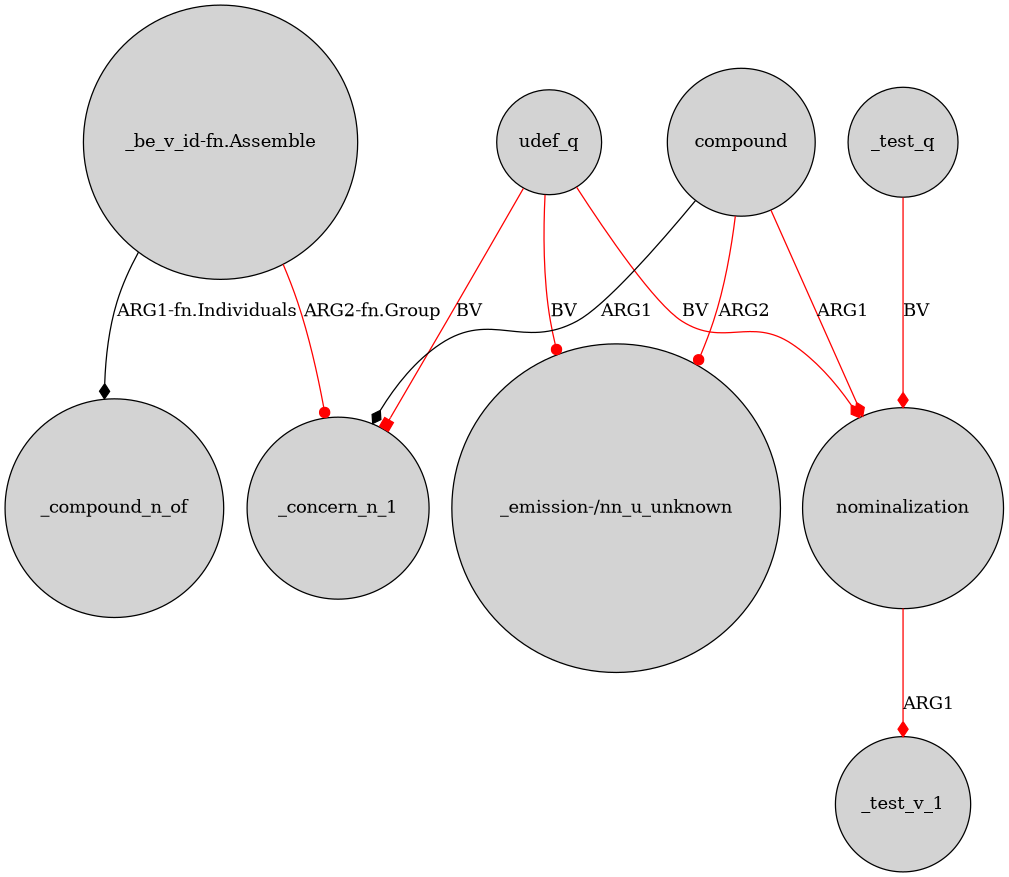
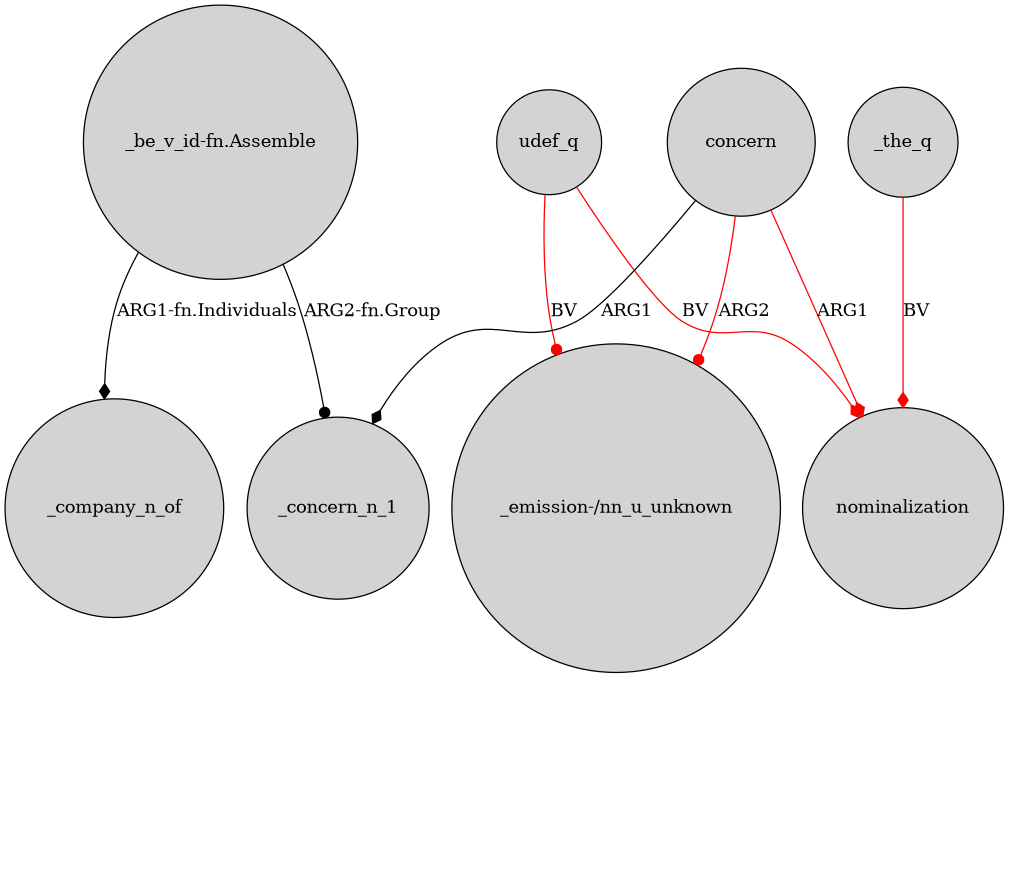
node "compound": label "compound" -> "concern"
node "_test_q": label "_test_q" -> "_the_q"
edge "udef_q" -> "_concern_n_1": removed, label "BV"
edge "_be_v_id-fn.Assemble" -> "_concern_n_1": color red -> black
node "_compound_n_of": label "_compound_n_of" -> "_company_n_of"
node "_test_v_1": removed
